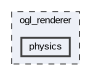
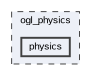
cluster "ogl_renderer": label "ogl_renderer" -> "ogl_physics"
